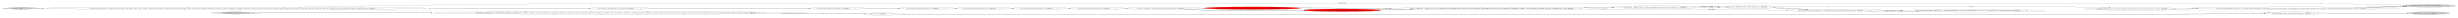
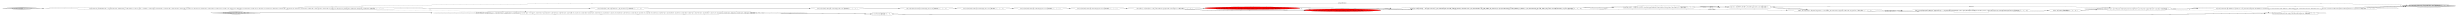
node "parser.nextToken()@@@18@@@['1', '1', '0']": added
node "assertNull(parser.nextToken())@@@7@@@['0', '0', '1']": removed
